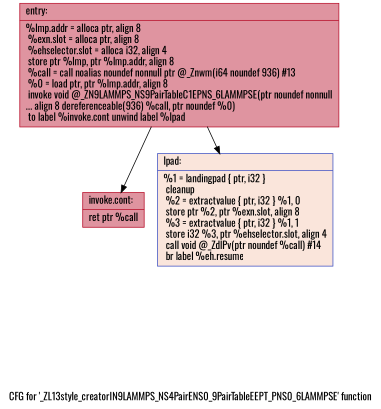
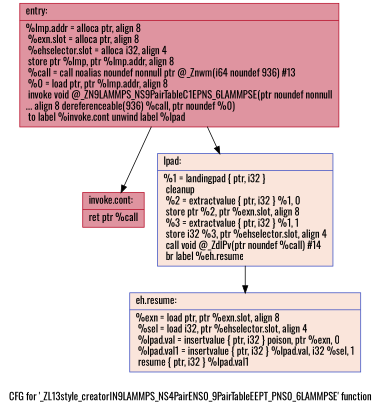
node "eh.resume:": added
